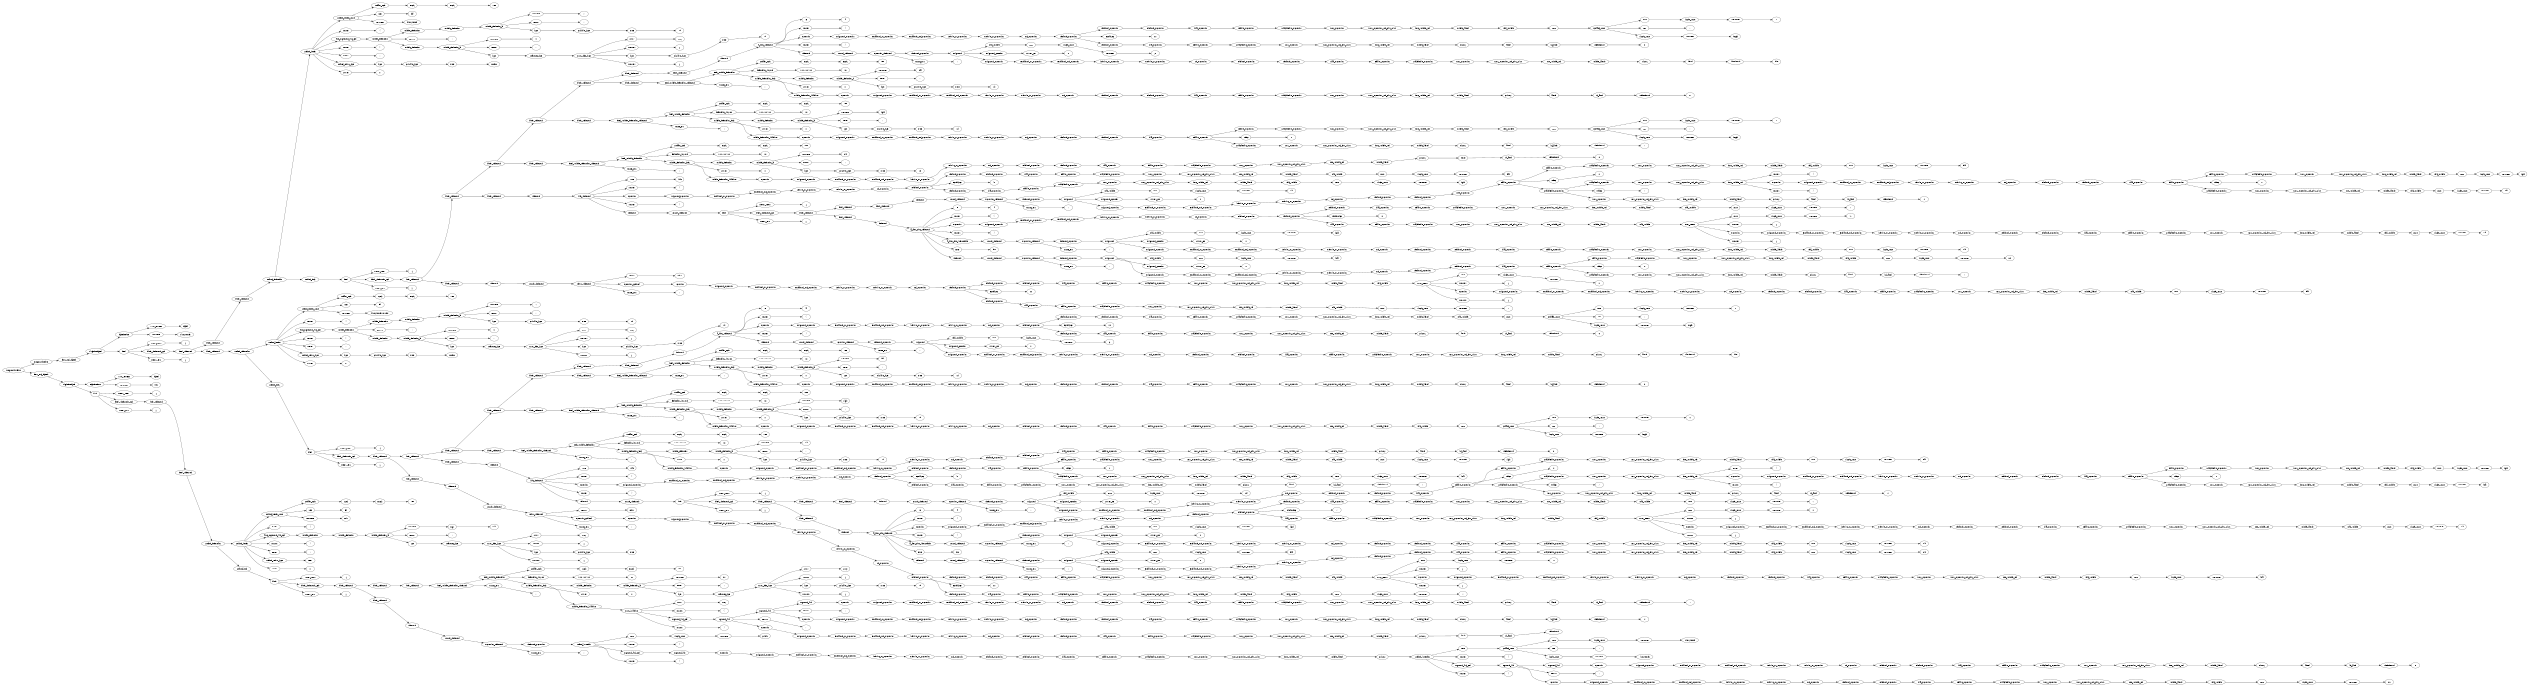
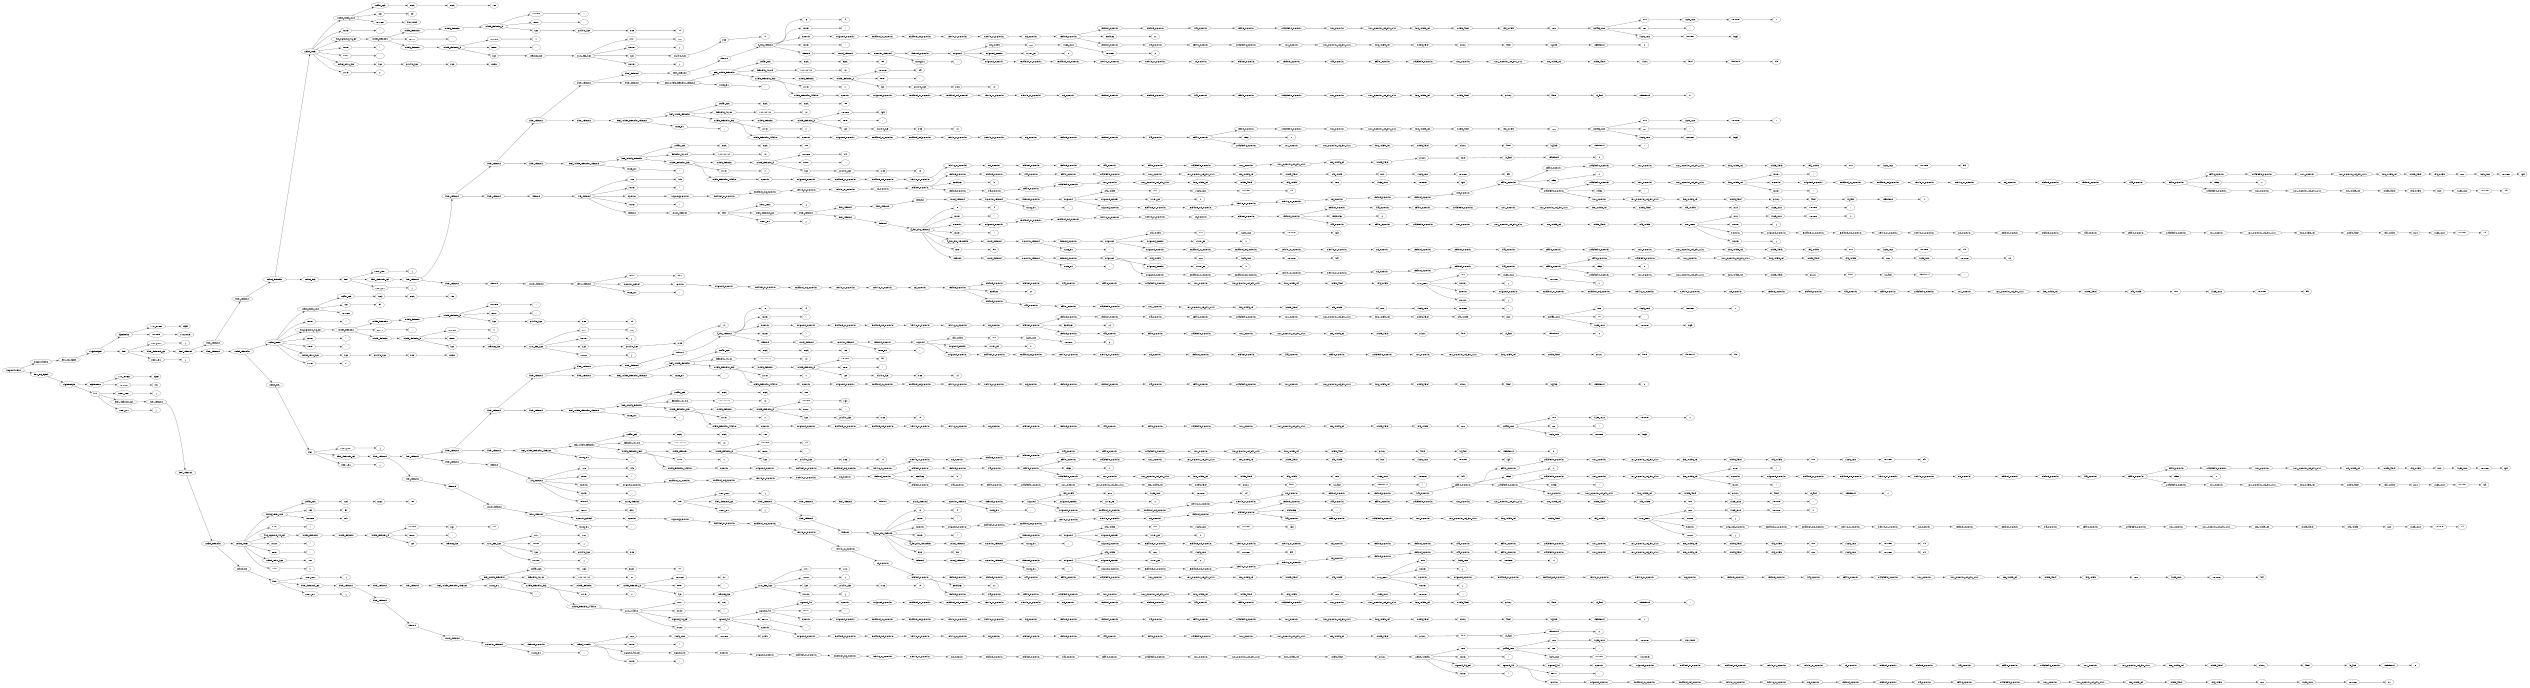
node "binarySearchNewIndex": removed
node "BEGIN": label "BEGIN" -> "VOID"
node "3": added
